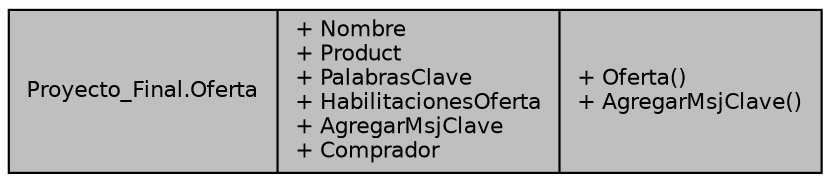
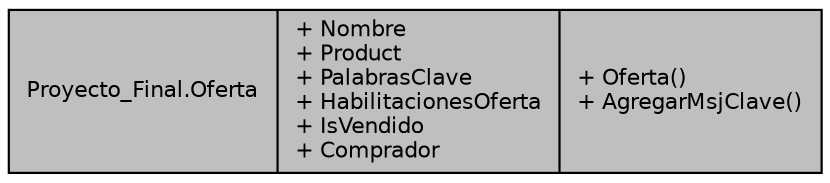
node "Proyecto_Final.Oferta": text "+ AgregarMsjClave" -> "+ IsVendido"
